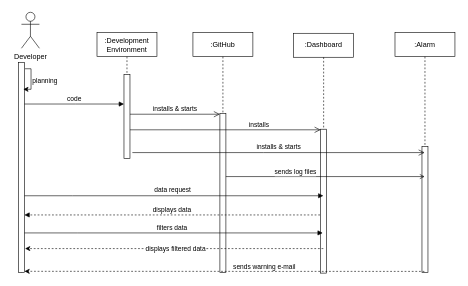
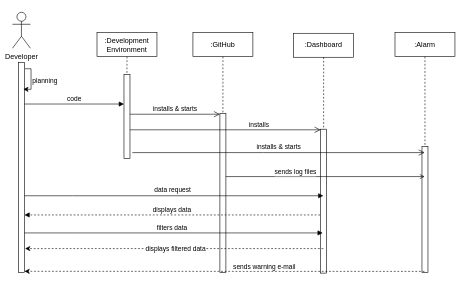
node "Developer": moved (30, 30) -> (21, 30)
